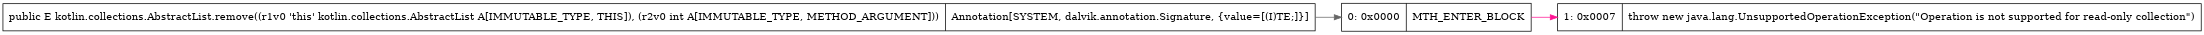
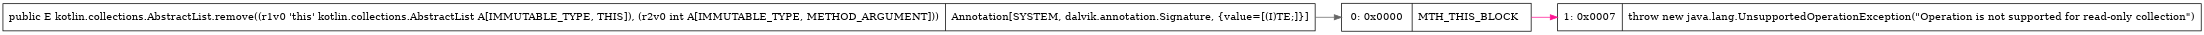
node "0: 0x0000": text "MTH_ENTER_BLOCK" -> "MTH_THIS_BLOCK"
